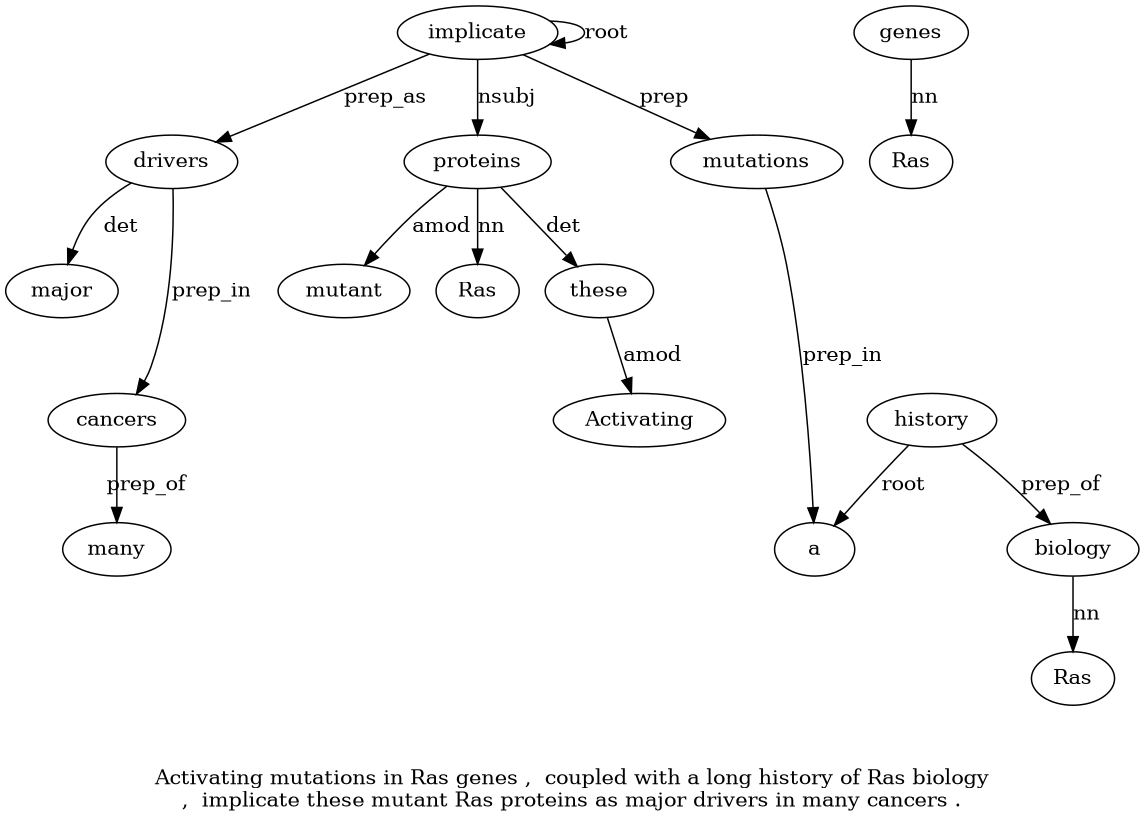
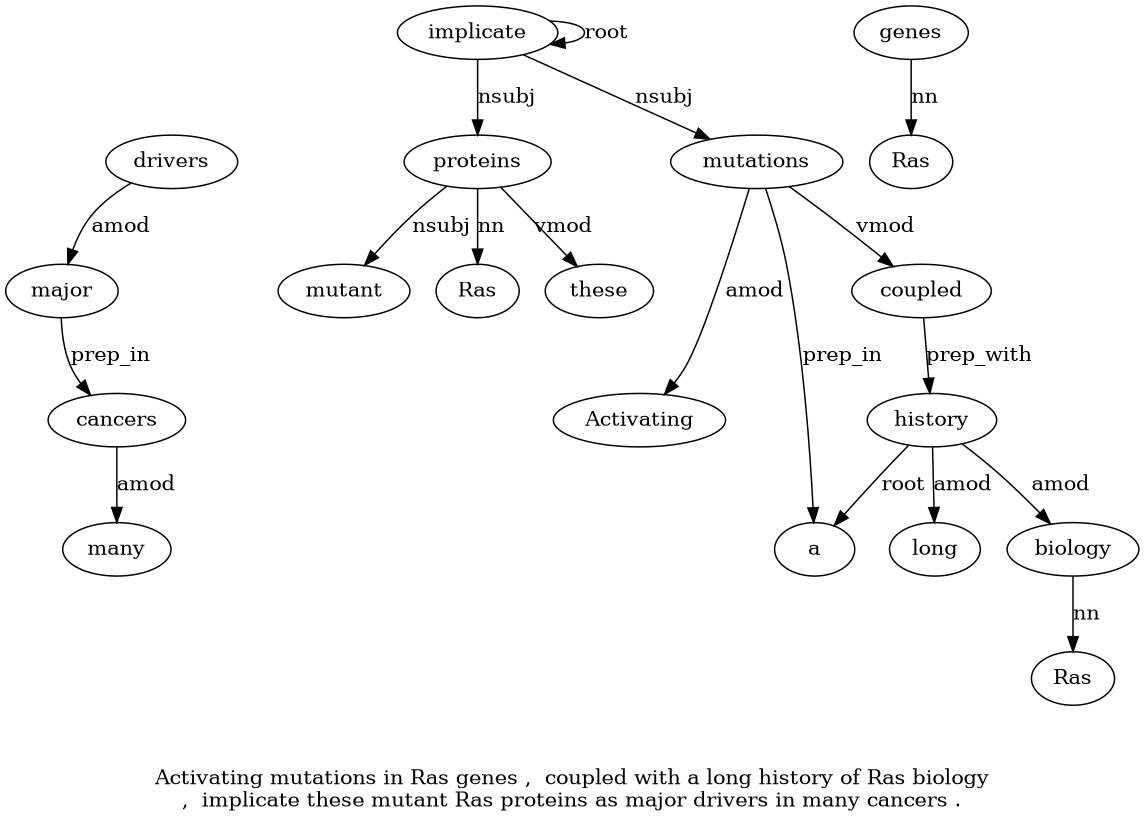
edge "implicate" -> "drivers": removed, label "prep_as"
edge "implicate" -> "mutations": label "prep" -> "nsubj"
edge "drivers" -> "major": label "det" -> "amod"
edge "proteins" -> "mutant": label "amod" -> "nsubj"
edge "proteins" -> "these": label "det" -> "vmod"
edge "drivers" -> "cancers": now "major" -> "cancers"
node "coupled": added
edge "these" -> "Activating": now "mutations" -> "Activating"
edge "cancers" -> "many": label "prep_of" -> "amod"
edge "history" -> "biology": label "prep_of" -> "amod"
node "long": added
